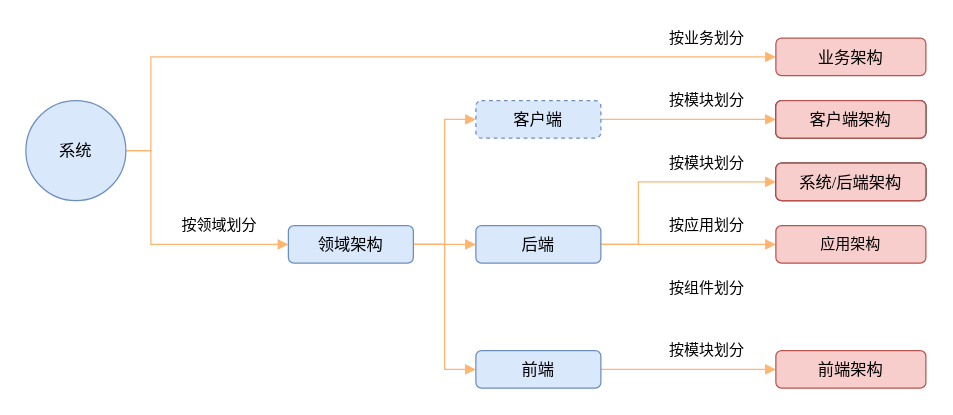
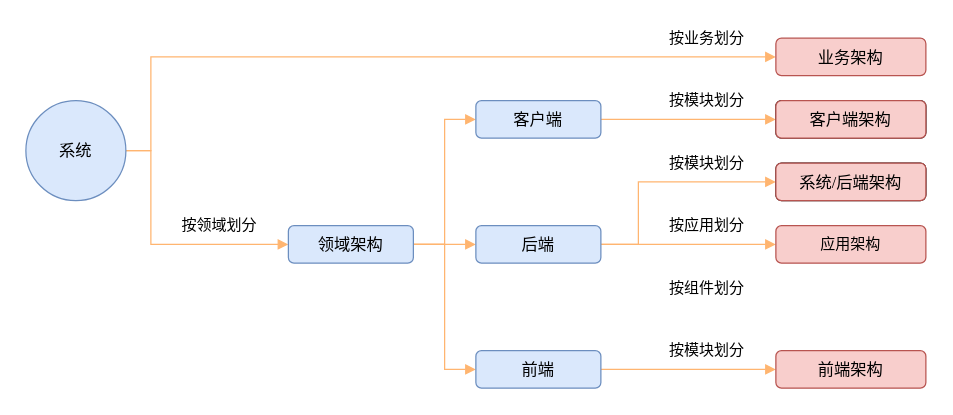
node "客户端": style dashed -> solid
